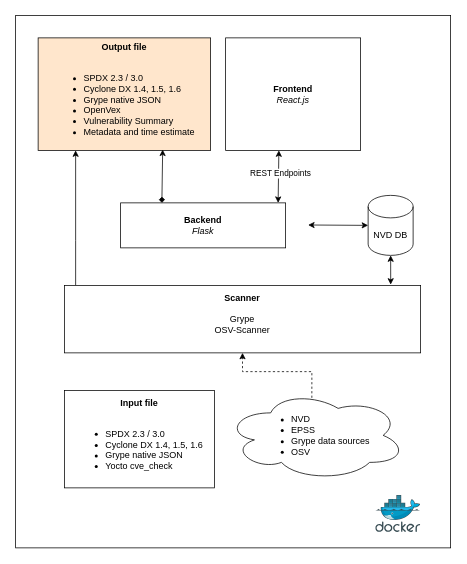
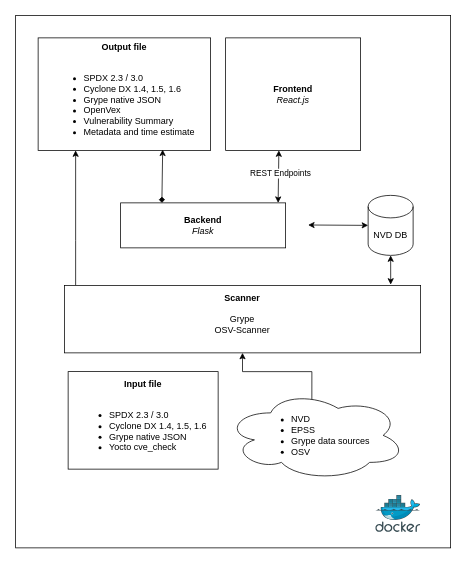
node "Output file SPDX 2.3 / 3.0 Cyclone DX 1.4, 1.5, 1.6 Grype native JSON OpenVex Vulnerability Summary Metadata and time estimate": fillcolor #ffe6cc -> #ffffff
edge "NVD EPSS Grype data sources OSV" -> "Scanner Grype OSV-Scanner": style dashed -> solid
node "Input file SPDX 2.3 / 3.0 Cyclone DX 1.4, 1.5, 1.6 Grype native JSON Yocto cve_check": moved (139, 439) -> (143, 420)
